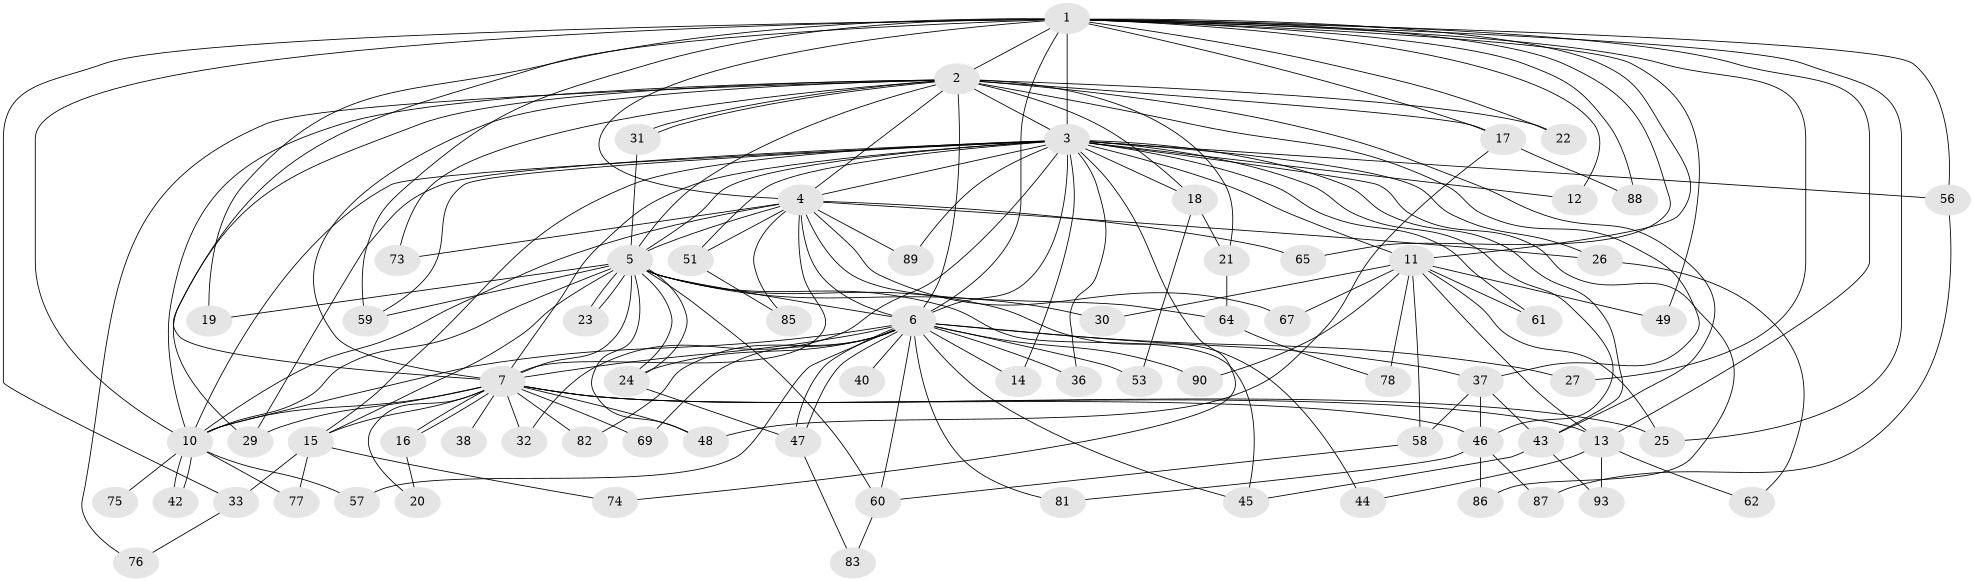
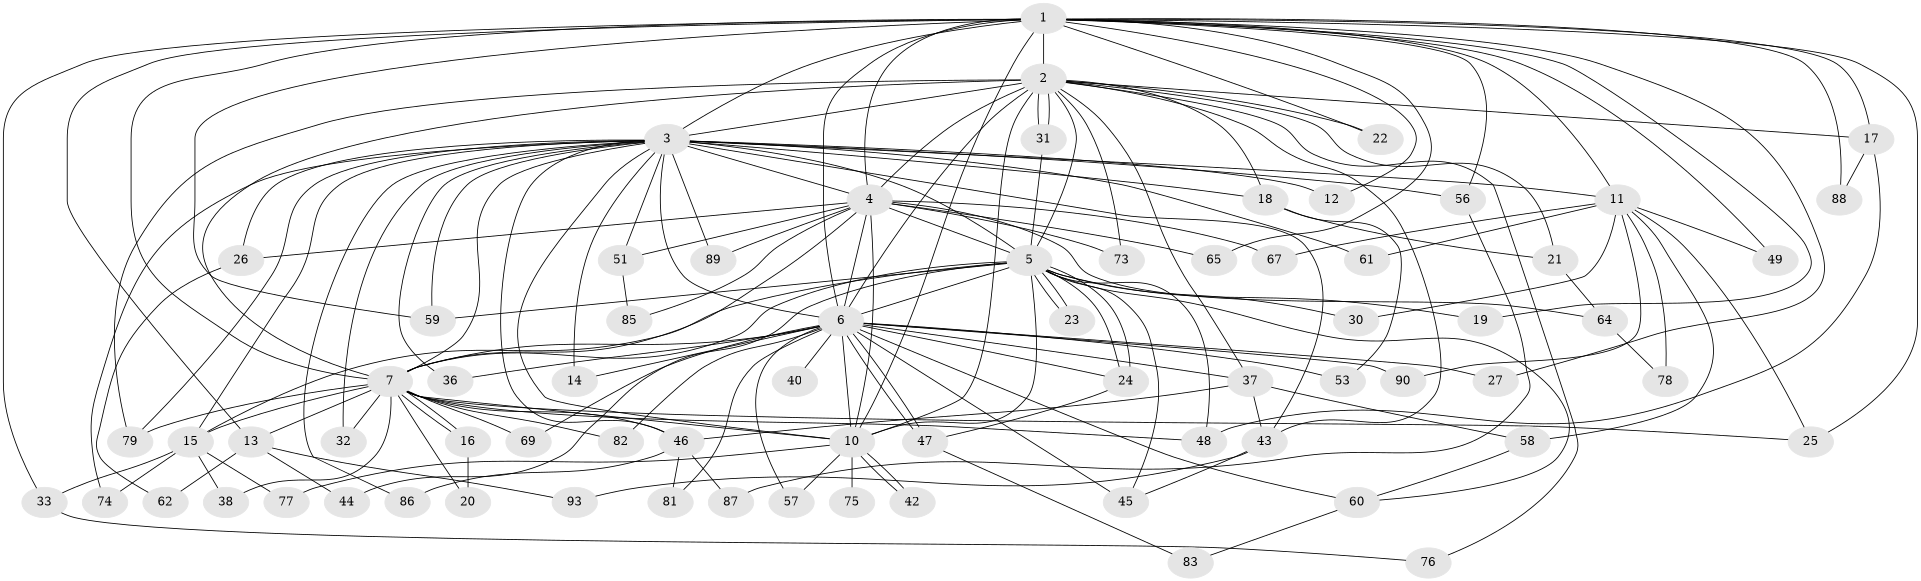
edge "11" -- "13": removed
node "29": label "29" -> "79"
edge "15" -- "38": added
